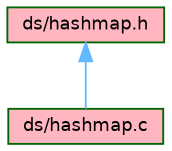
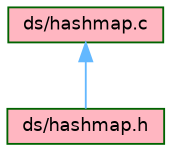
edge "ds/hashmap.c" -> "ds/hashmap.h": reversed
